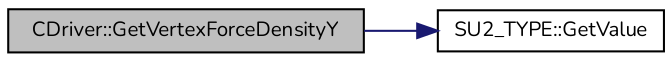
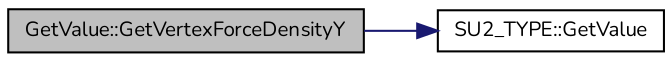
node "CDriver::GetVertexForceDensityY": label "CDriver::GetVertexForceDensityY" -> "GetValue::GetVertexForceDensityY"
